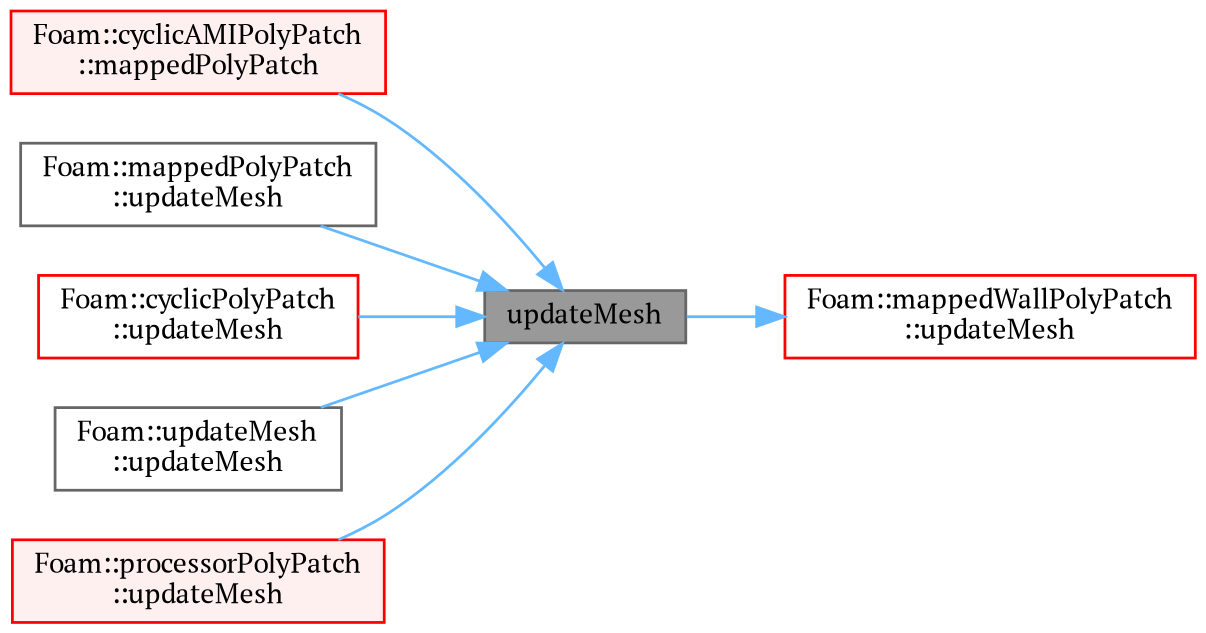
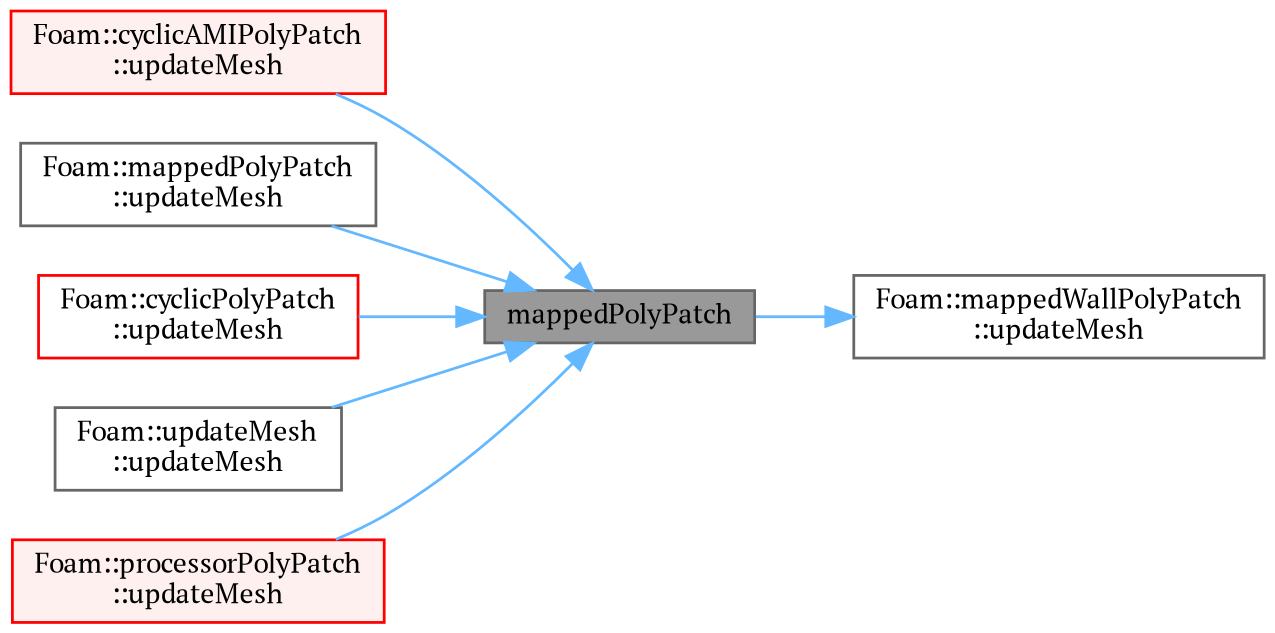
node "Foam::cyclicAMIPolyPatch ::mappedPolyPatch": label "Foam::cyclicAMIPolyPatch ::mappedPolyPatch" -> "Foam::cyclicAMIPolyPatch ::updateMesh"
node "updateMesh": label "updateMesh" -> "mappedPolyPatch"
node "Foam::mappedWallPolyPatch ::updateMesh": color red -> grey40
